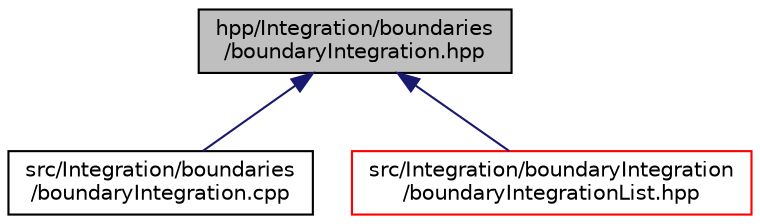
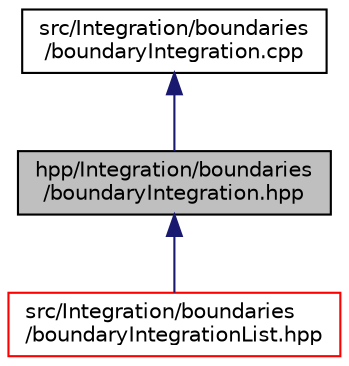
edge "src/Integration/boundaries /boundaryIntegration.cpp" -> "hpp/Integration/boundaries /boundaryIntegration.hpp": reversed
node "src/Integration/boundaryIntegration /boundaryIntegrationList.hpp": label "src/Integration/boundaryIntegration /boundaryIntegrationList.hpp" -> "src/Integration/boundaries /boundaryIntegrationList.hpp"
